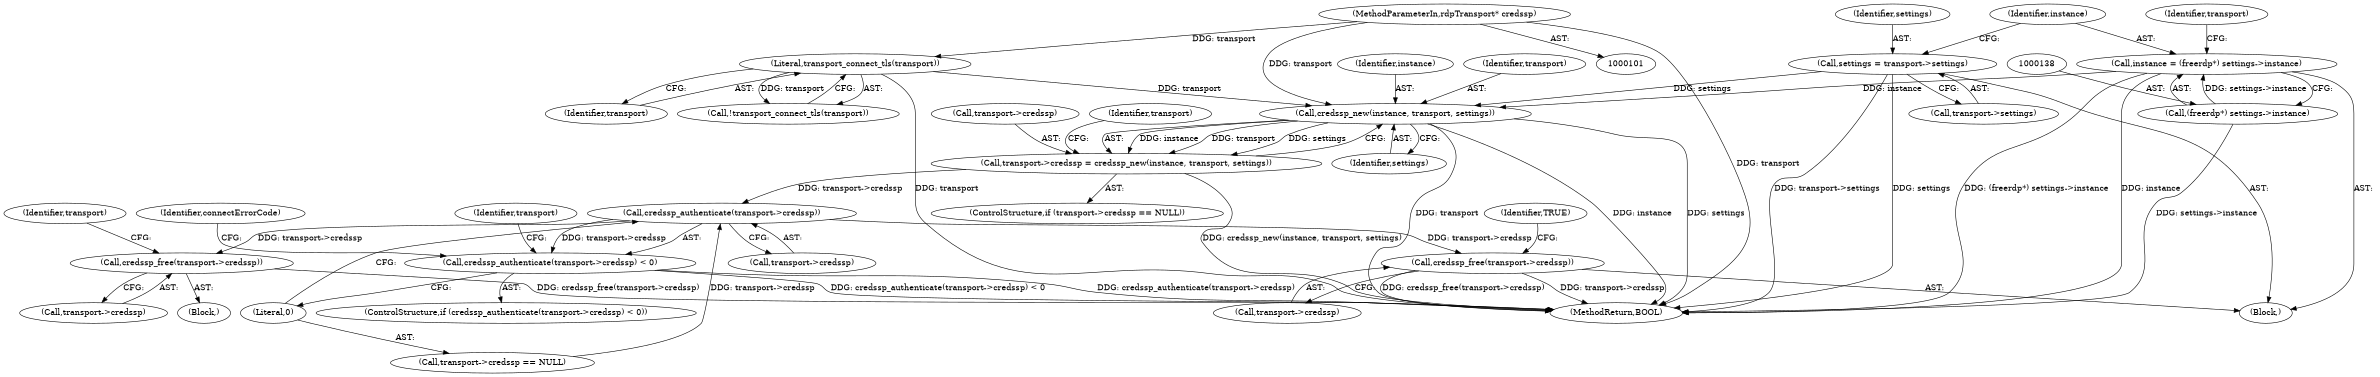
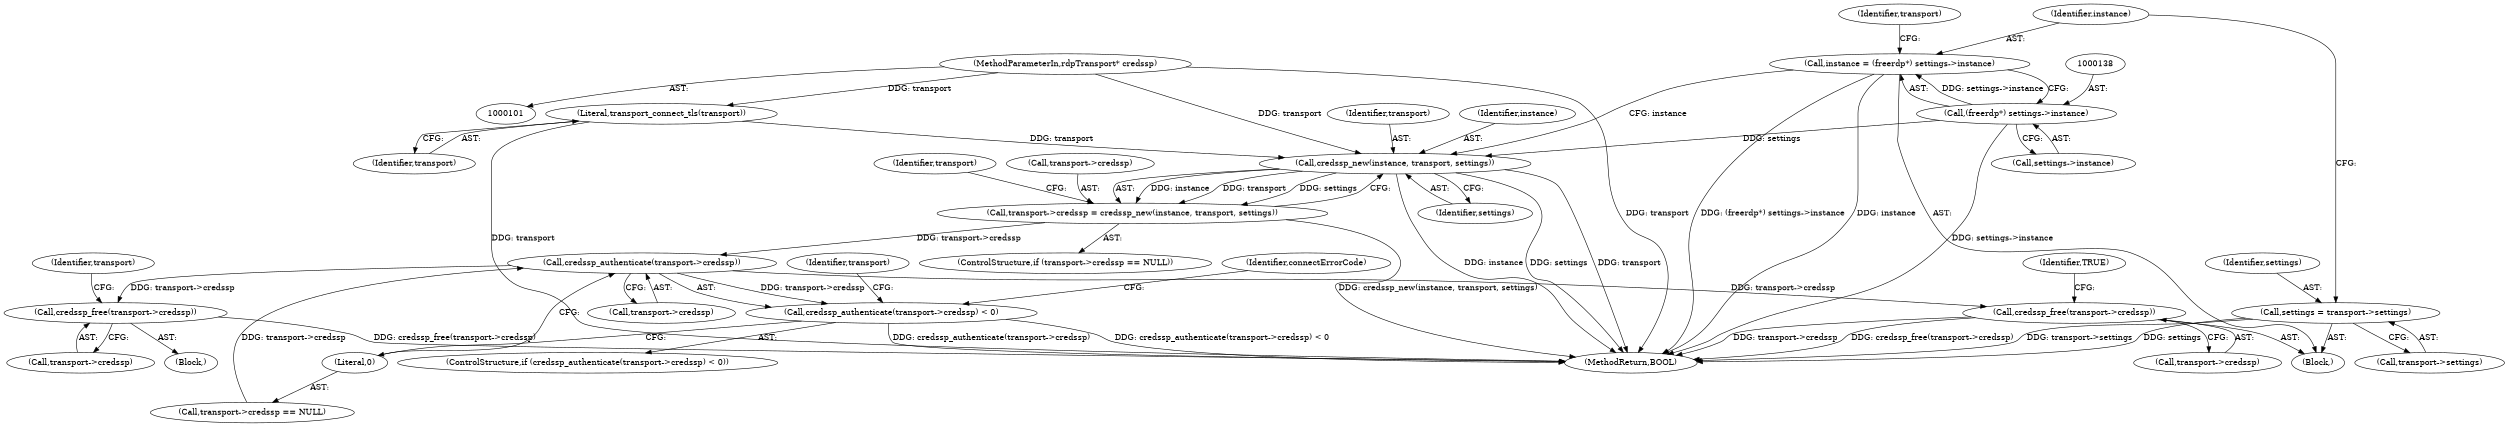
edge "(Call,settings = transport->settings)" -> "(Call,credssp_new(instance, transport, settings))": now "(Call,(freerdp*) settings->instance)" -> "(Call,credssp_new(instance, transport, settings))"
edge "(Call,instance = (freerdp*) settings->instance)" -> "(Call,credssp_new(instance, transport, settings))": label "DDG: instance" -> "CFG: instance"
node "(Call,!transport_connect_tls(transport))": removed
node "(Call,settings->instance)": added
